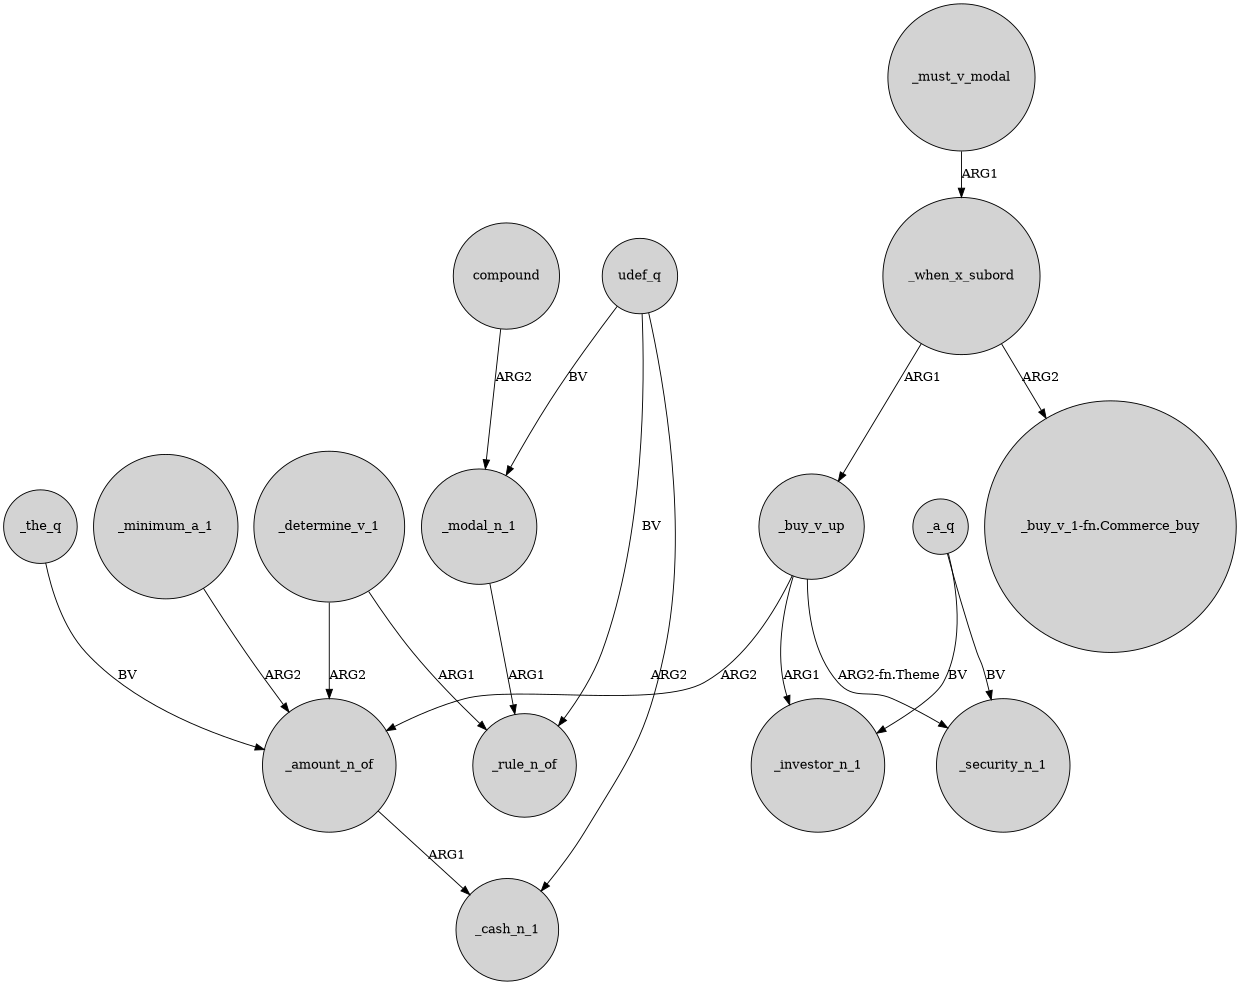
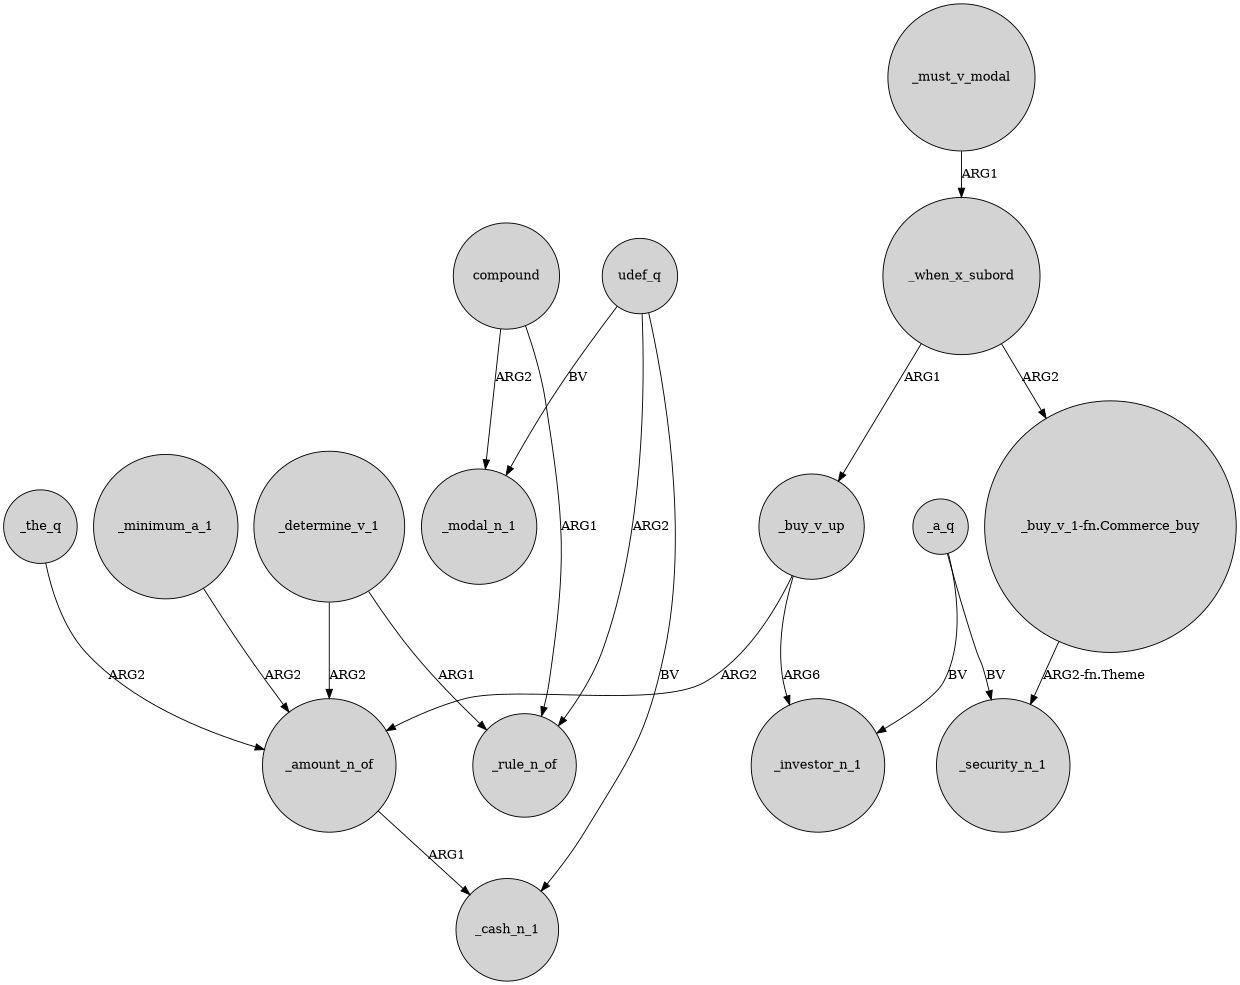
edge "udef_q" -> "_rule_n_of": label "BV" -> "ARG2"
edge "_modal_n_1" -> "_rule_n_of": now "compound" -> "_rule_n_of"
edge "_the_q" -> "_amount_n_of": label "BV" -> "ARG2"
edge "udef_q" -> "_cash_n_1": label "ARG2" -> "BV"
edge "_buy_v_up" -> "_investor_n_1": label "ARG1" -> "ARG6"
edge "_buy_v_up" -> "_security_n_1": now "_buy_v_1-fn.Commerce_buy" -> "_security_n_1"
